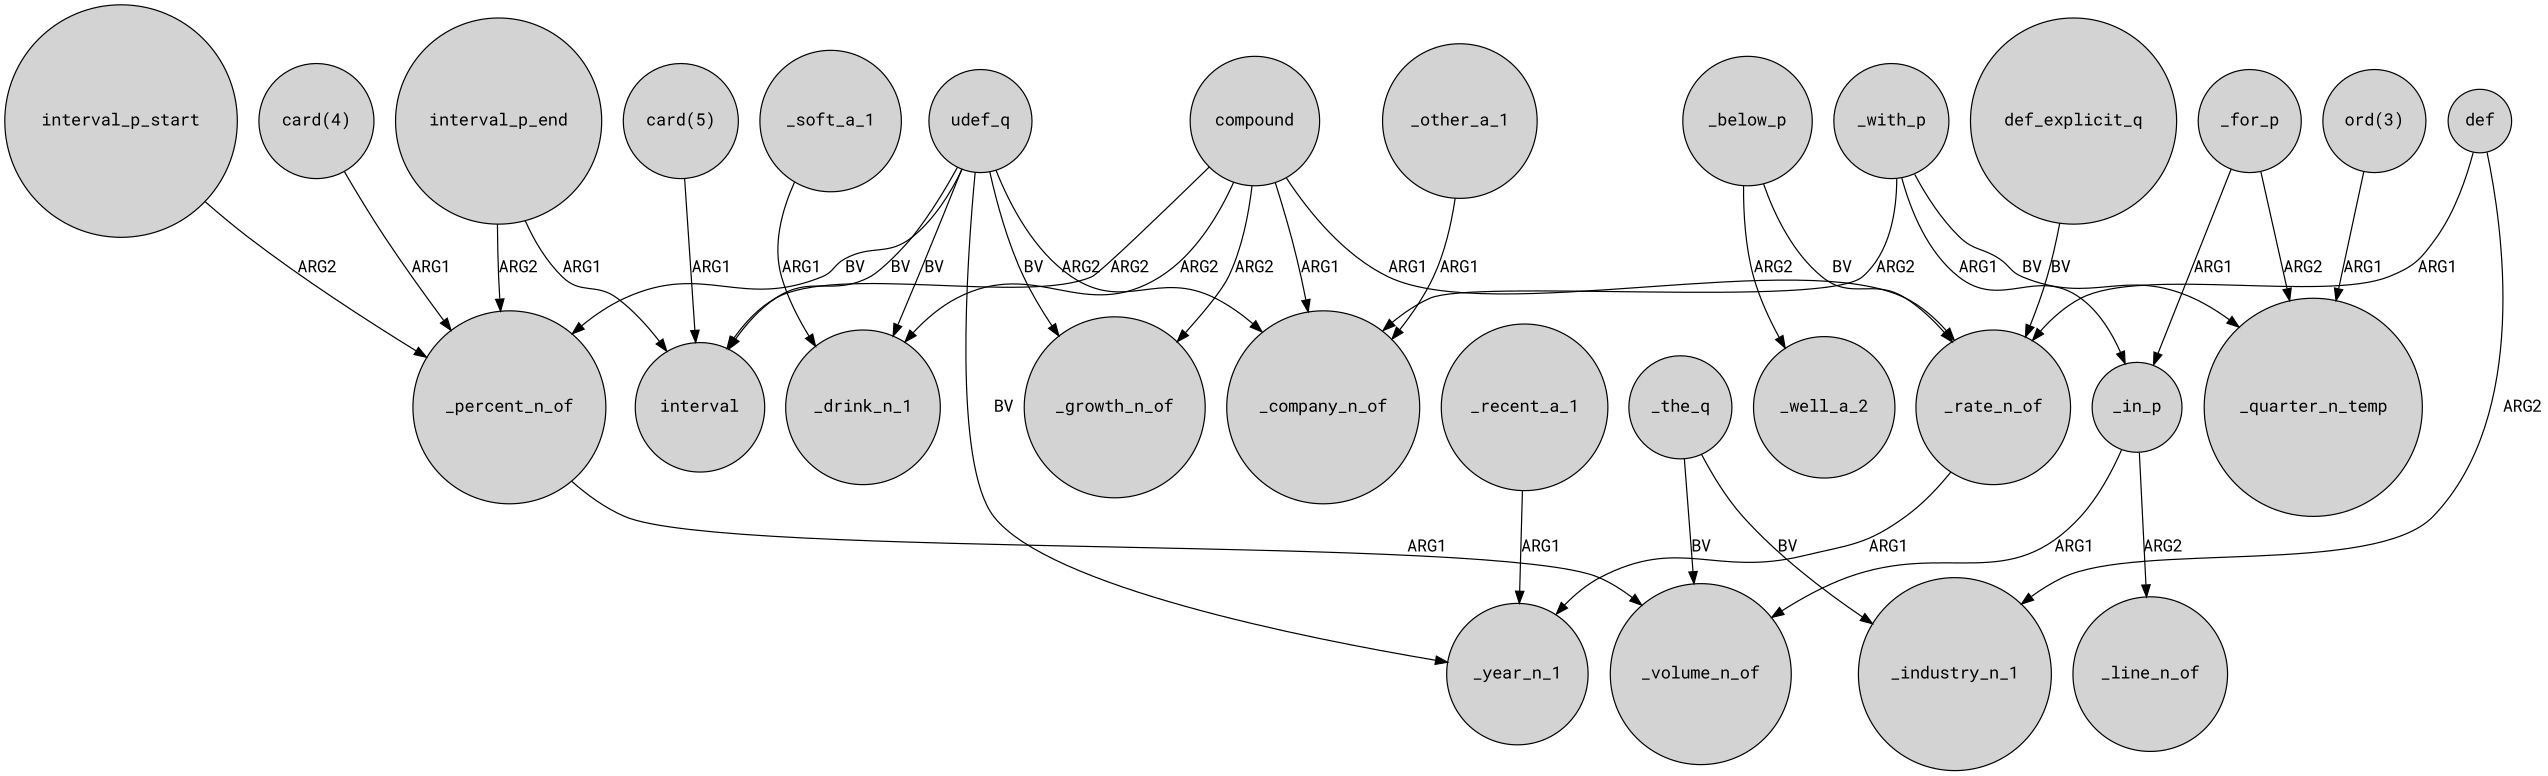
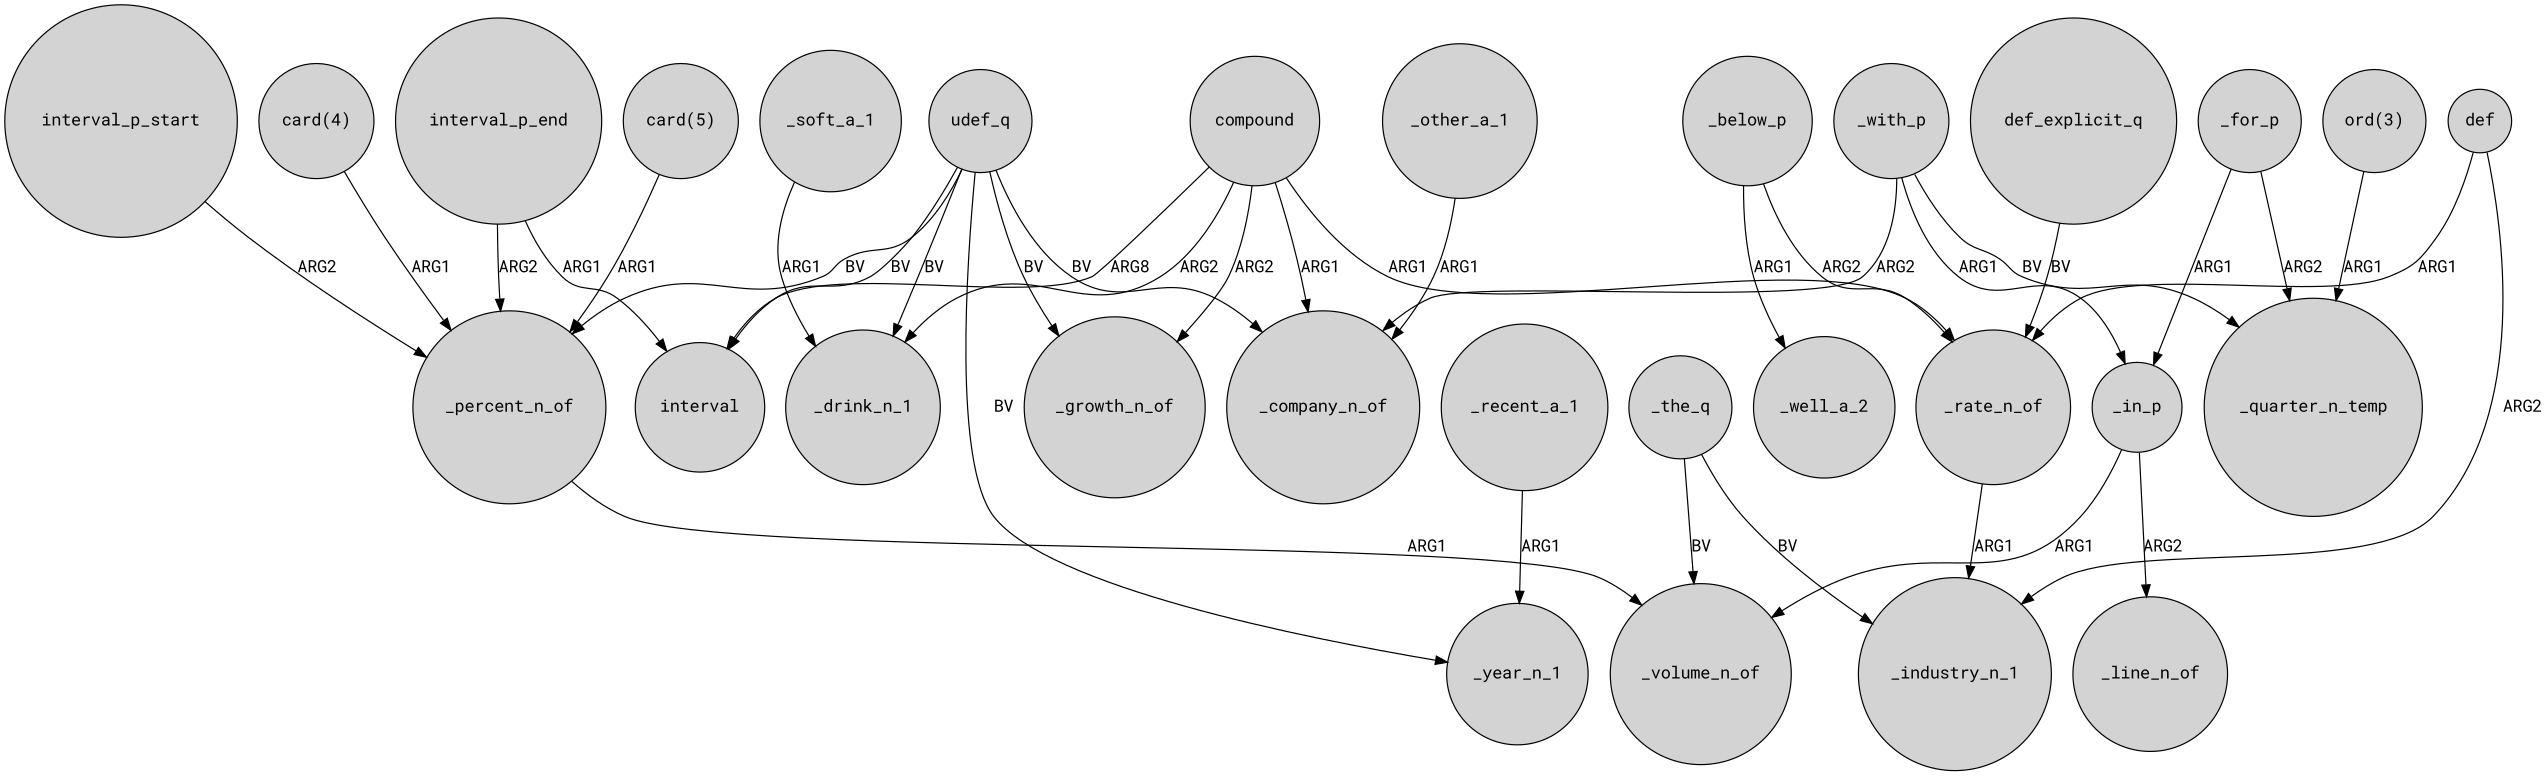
edge "card(5)" -> "interval": now "card(5)" -> "_percent_n_of"
edge "udef_q" -> "_company_n_of": label "ARG2" -> "BV"
edge "compound" -> "interval": label "ARG2" -> "ARG8"
edge "_below_p" -> "_well_a_2": label "ARG2" -> "ARG1"
edge "_below_p" -> "_rate_n_of": label "BV" -> "ARG2"
edge "_rate_n_of" -> "_year_n_1": now "_rate_n_of" -> "_industry_n_1"
